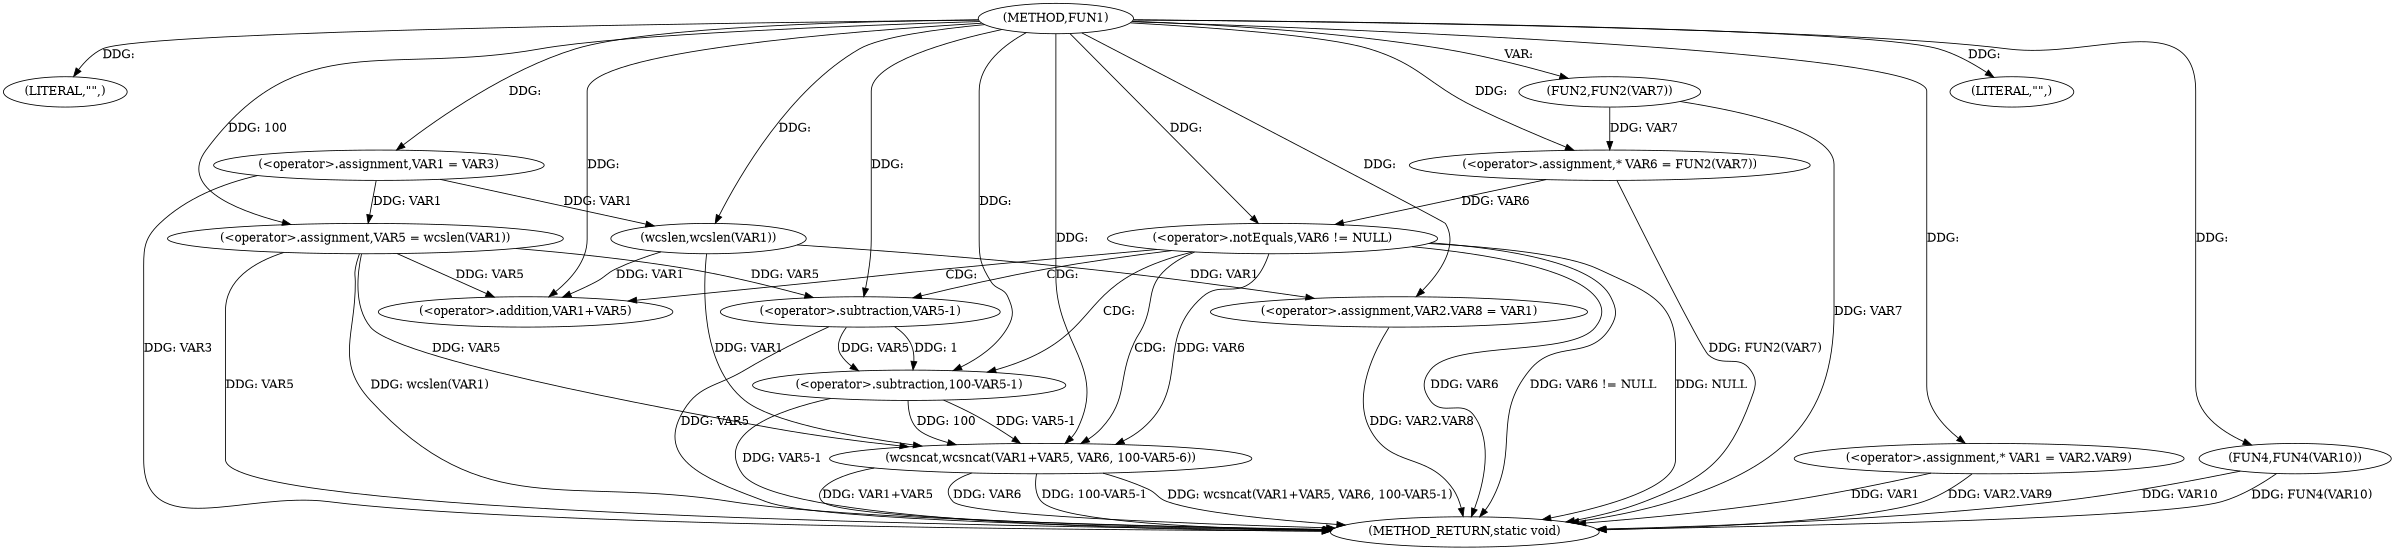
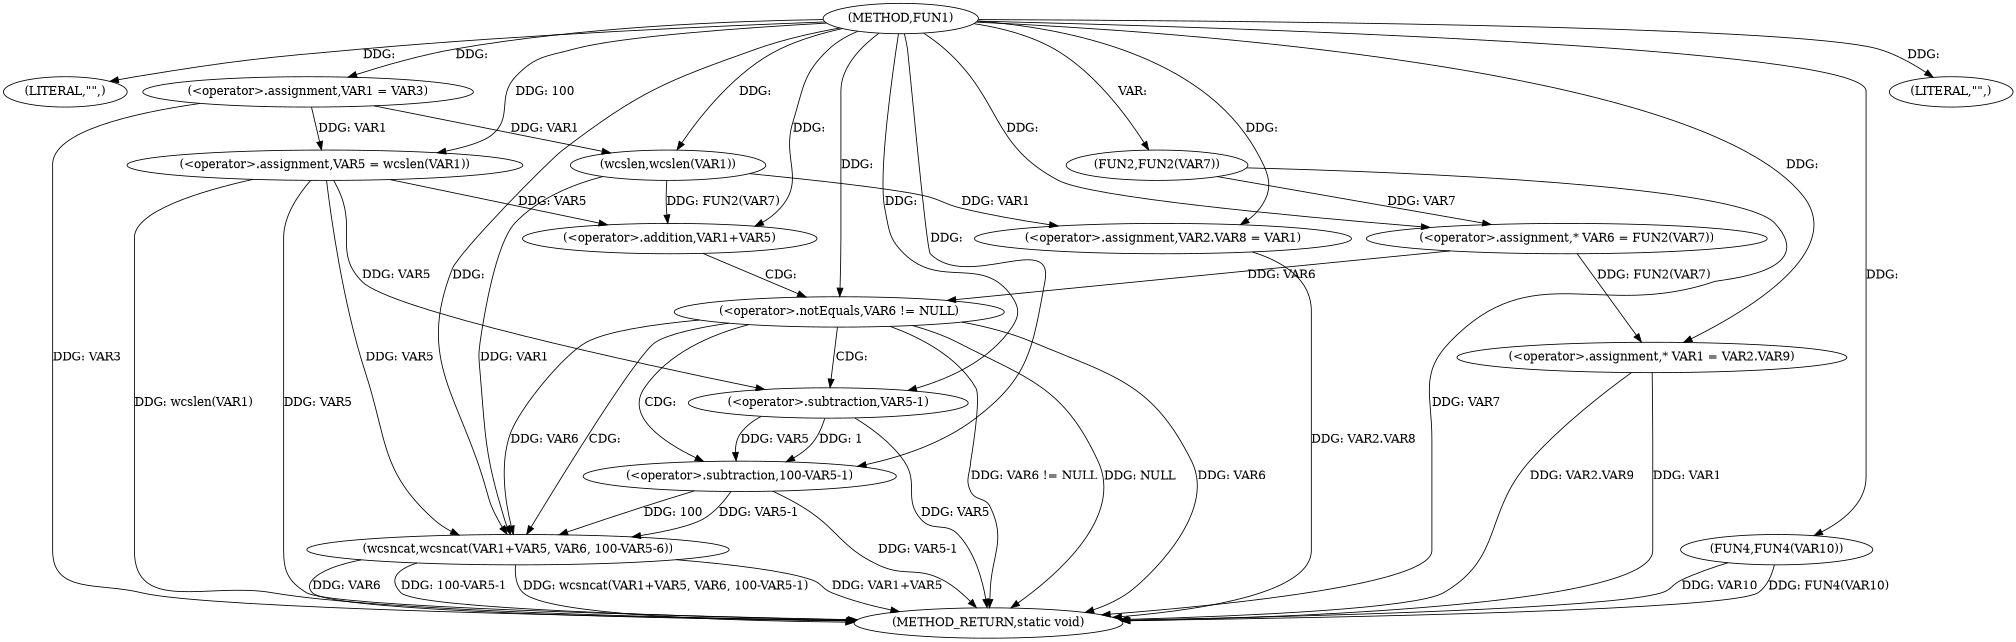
edge "(<operator>.notEquals,VAR6 != NULL)" -> "(<operator>.addition,VAR1+VAR5)": reversed
edge "(wcslen,wcslen(VAR1))" -> "(<operator>.addition,VAR1+VAR5)": label "DDG: VAR1" -> "DDG: FUN2(VAR7)"
edge "(<operator>.assignment,* VAR6 = FUN2(VAR7))" -> "(METHOD_RETURN,static void)": now "(<operator>.assignment,* VAR6 = FUN2(VAR7))" -> "(<operator>.assignment,* VAR1 = VAR2.VAR9)"
